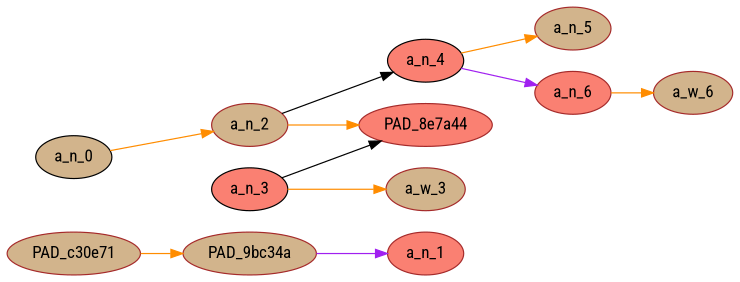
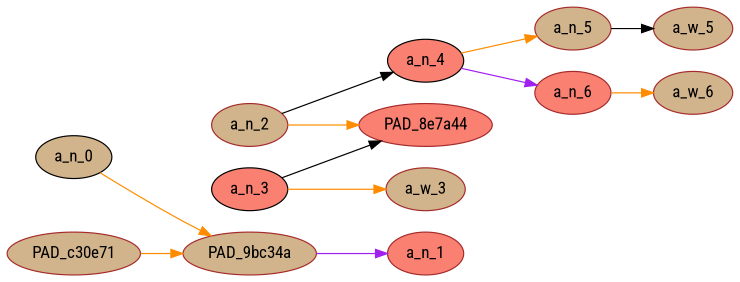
node "a_w_5": added
edge "a_n_0" -> "a_n_2": now "a_n_0" -> "PAD_9bc34a"
